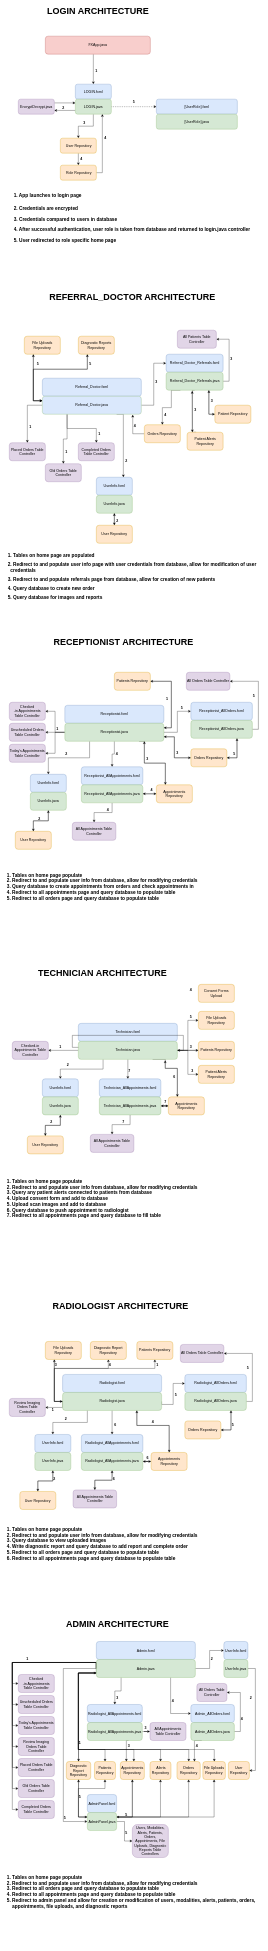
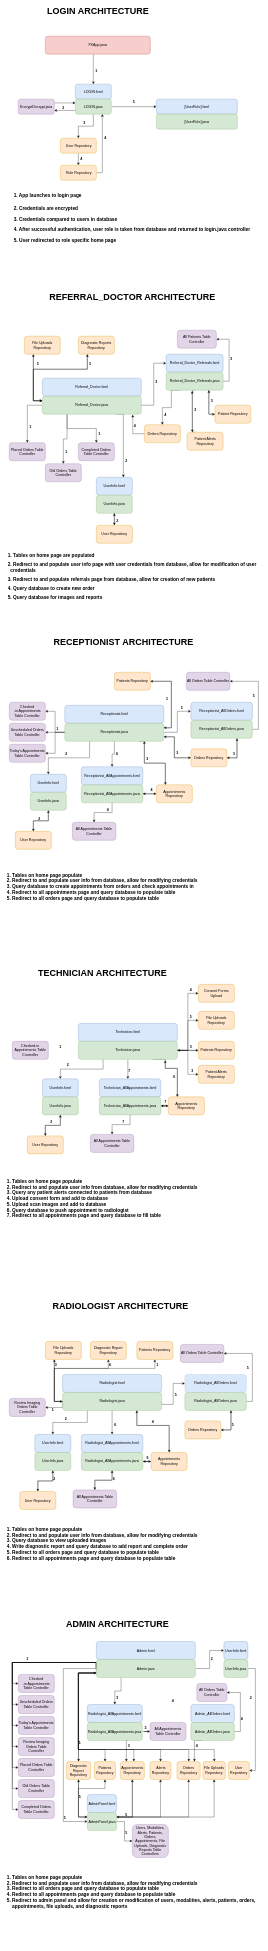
edge "LOGIN.java" -> "[UserRole].fxml": style dashed -> solid
node "Referral_Doctor.java": fillcolor #dae8fc -> #d5e8d4
edge "Technician.java" -> "Technician.fxml": now "Technician.java" -> "Consent Forms Upload"
edge "Technician.java" -> "Checked-in Appointments Table Controller": removed
node "Radiologist_AllOrders.fxml": style solid -> dashed
edge "Admin.java" -> "Admin_AllOrders.fxml": removed
